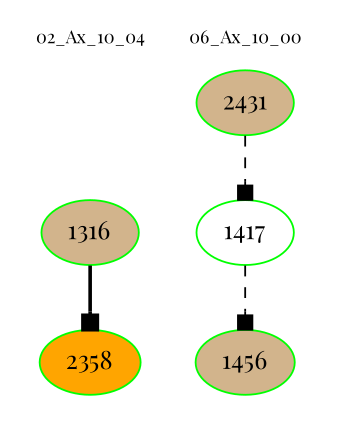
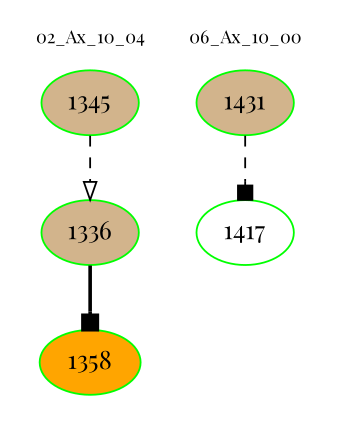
node "1345": added
node "2431": label "2431" -> "1431"
node "1316": label "1316" -> "1336"
node "2358": label "2358" -> "1358"
node "1456": removed
